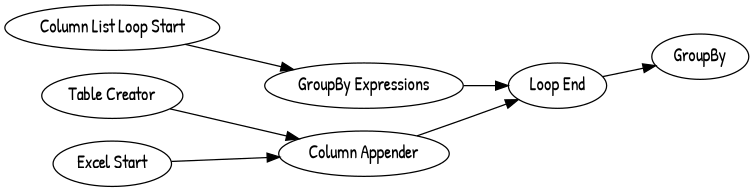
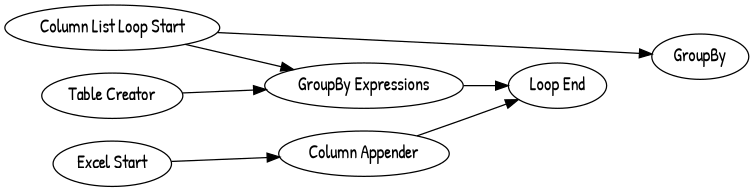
edge "Loop End" -> "GroupBy": now "Column List Loop Start" -> "GroupBy"
edge "Table Creator" -> "Column Appender": now "Table Creator" -> "GroupBy Expressions"
